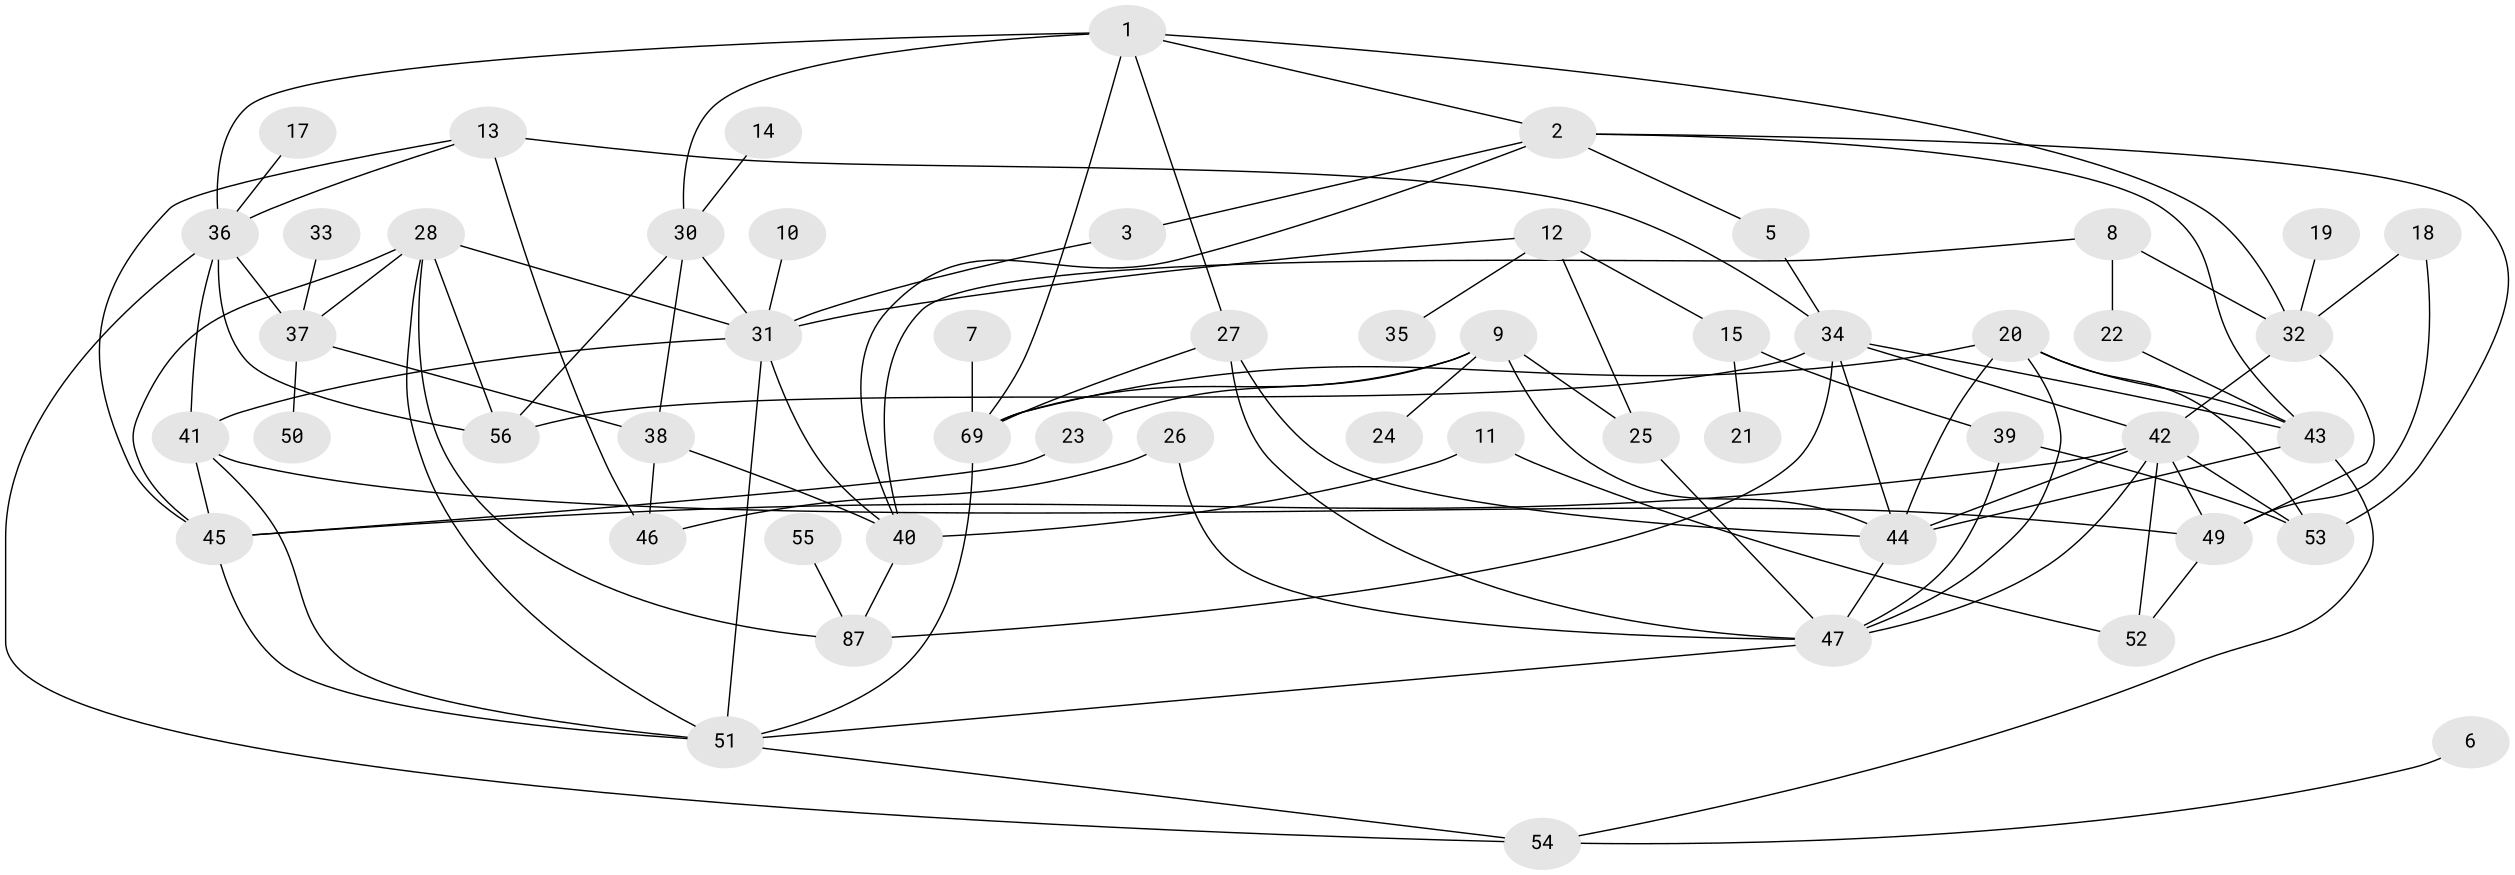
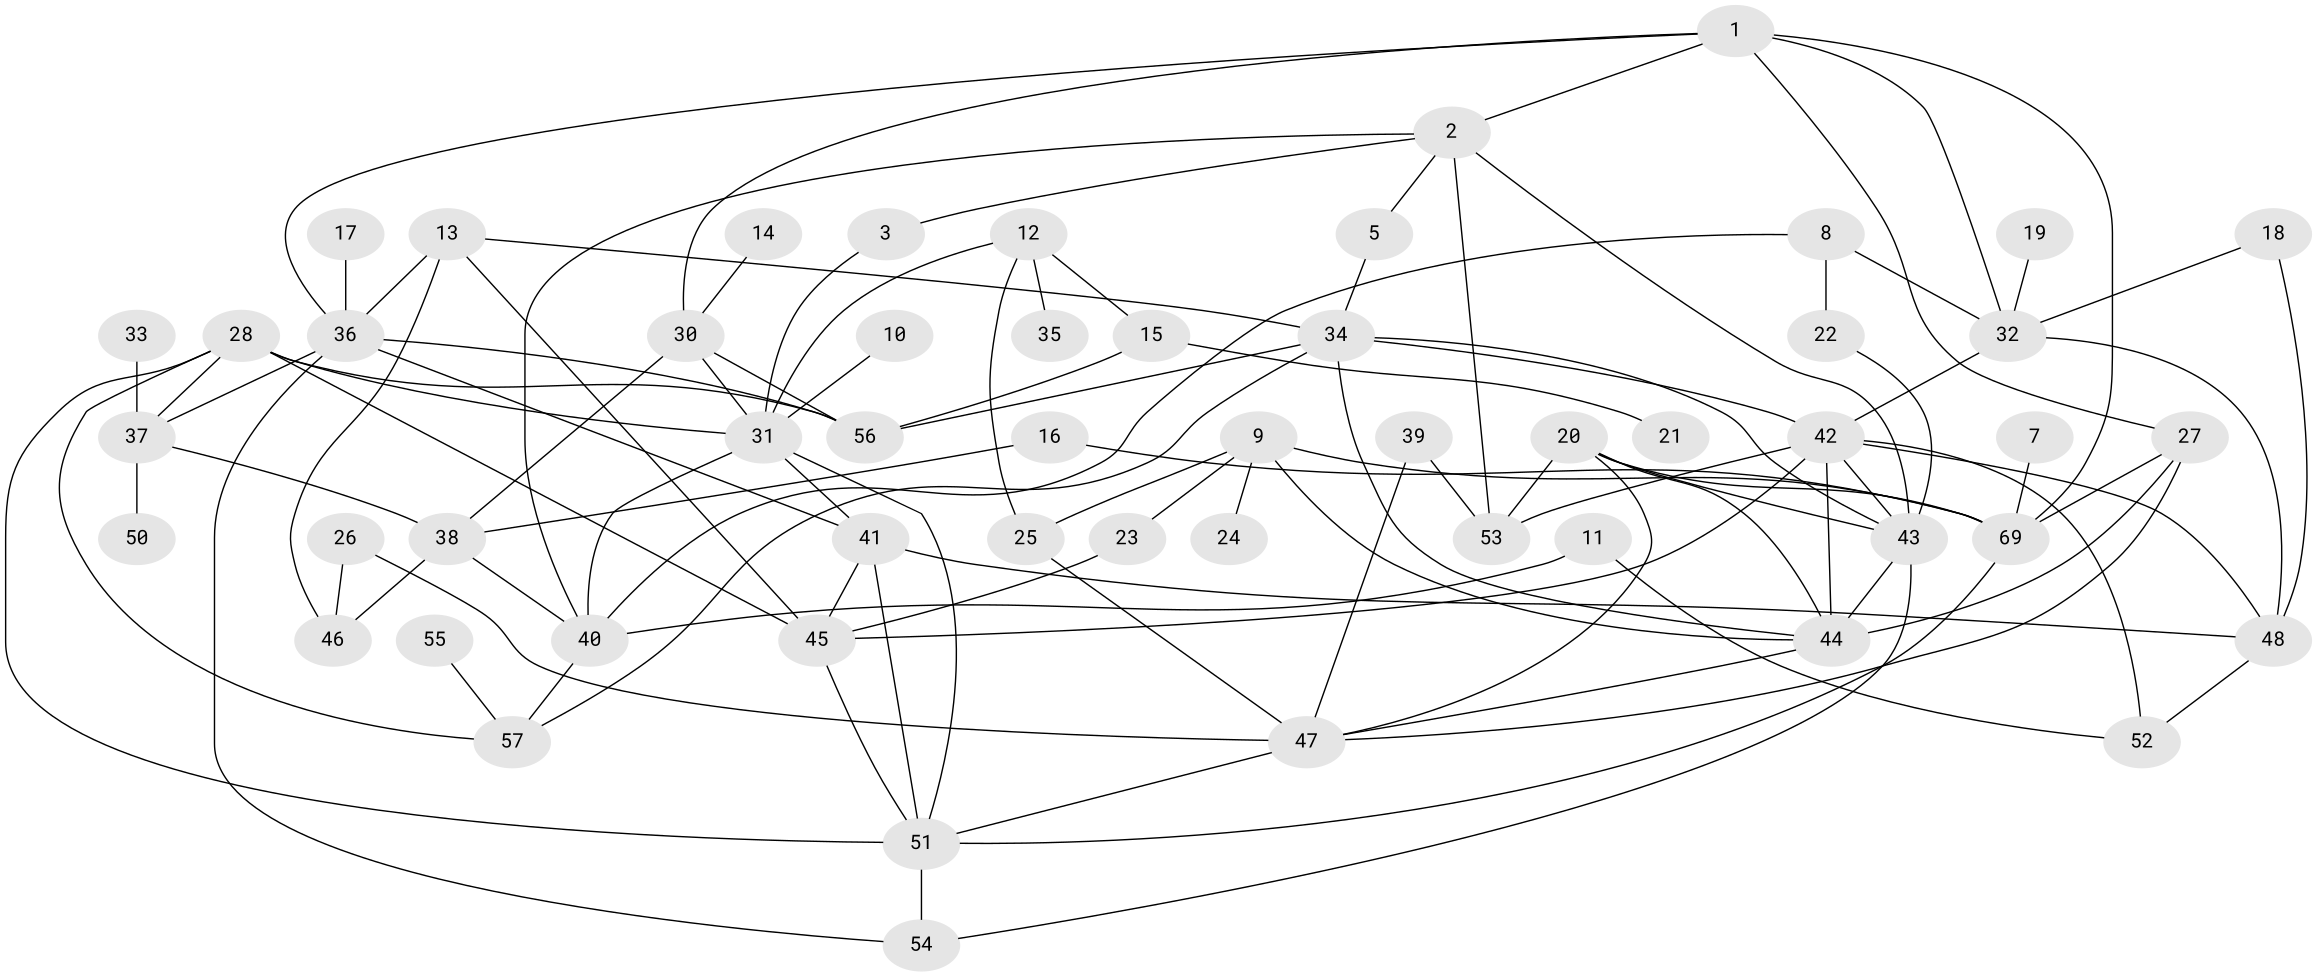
edge "15" -- "39": now "15" -- "56"
node "16": added
node "49": label "49" -> "48"
edge "42" -- "47": now "42" -- "43"
node "87": label "87" -> "57"
node "6": removed
